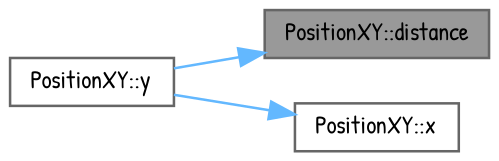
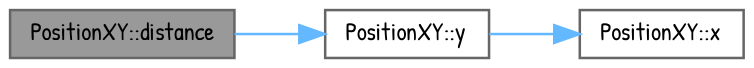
edge "PositionXY::y" -> "PositionXY::distance": reversed
